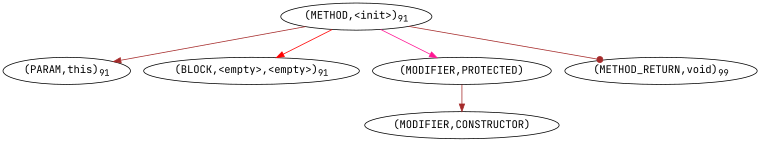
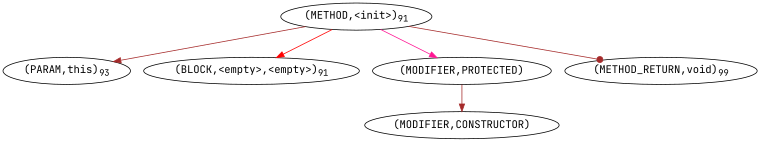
node "(PARAM,this)": text "91" -> "93"
